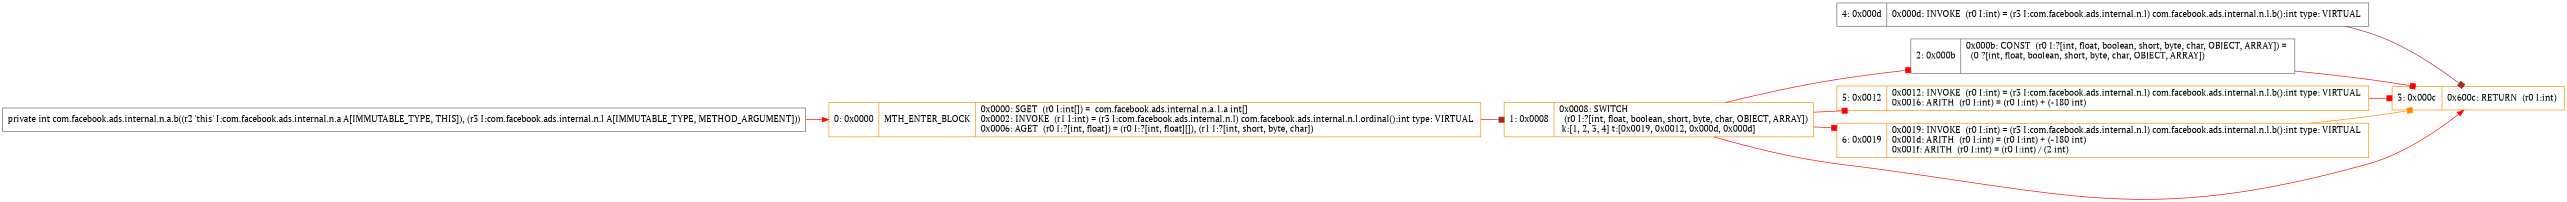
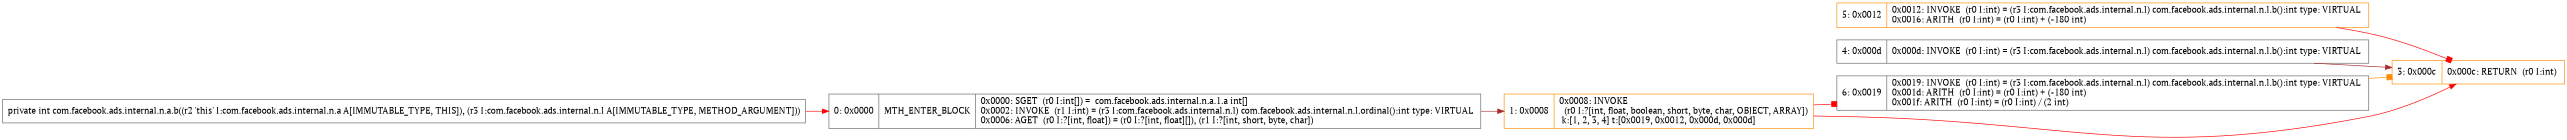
edge "4: 0x000d" -> "3: 0x000c": arrowhead box -> normal
node "2: 0x000b": removed
node "3: 0x000c": text "0x600c: RETURN  (r0 I:int)" -> "0x000c: RETURN  (r0 I:int)"
node "1: 0x0008": text "0x0008: SWITCH" -> "0x0008: INVOKE"
edge "1: 0x0008" -> "5: 0x0012": removed
node "0: 0x0000": color darkorange -> gray40
edge "0: 0x0000" -> "1: 0x0008": arrowhead box -> normal
node "6: 0x0019": color darkorange -> gray40
